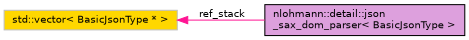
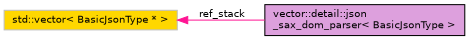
node "nlohmann::detail::json _sax_dom_parser< BasicJsonType >": label "nlohmann::detail::json _sax_dom_parser< BasicJsonType >" -> "vector::detail::json _sax_dom_parser< BasicJsonType >"
